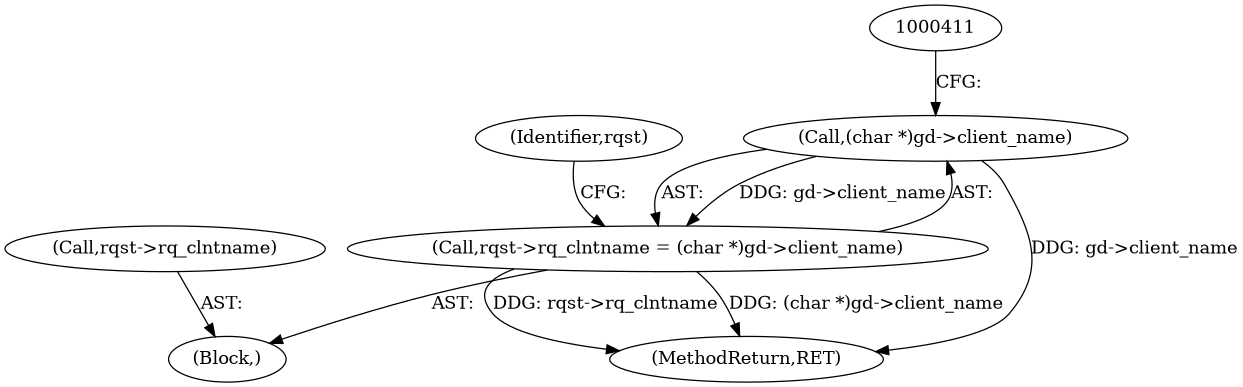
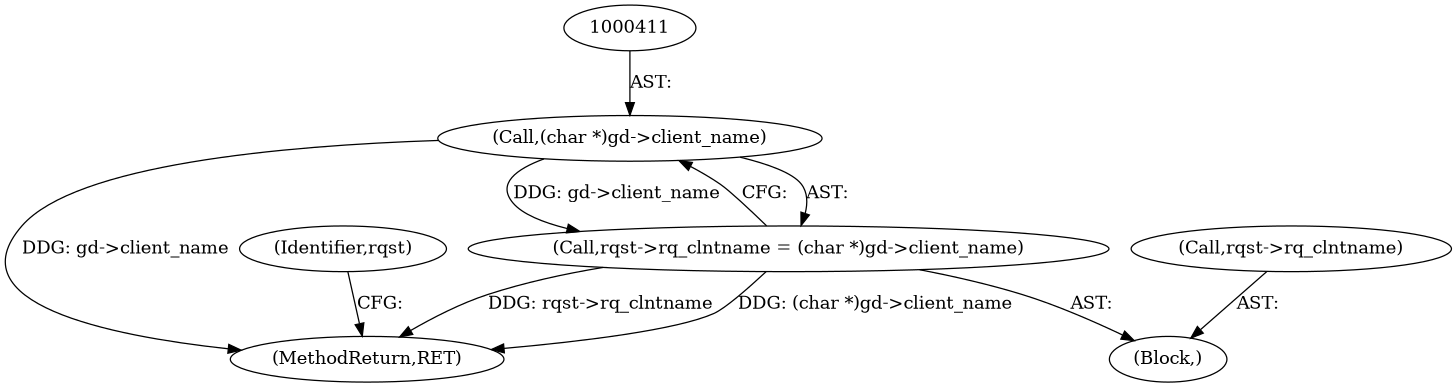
edge "1000411" -> "(Call,(char *)gd->client_name)": label "CFG: " -> "AST: "
edge "(Identifier,rqst)" -> "(Call,rqst->rq_clntname = (char *)gd->client_name)": now "(Identifier,rqst)" -> "(MethodReturn,RET)"
edge "(Call,rqst->rq_clntname = (char *)gd->client_name)" -> "(Call,(char *)gd->client_name)": label "AST: " -> "CFG: "
